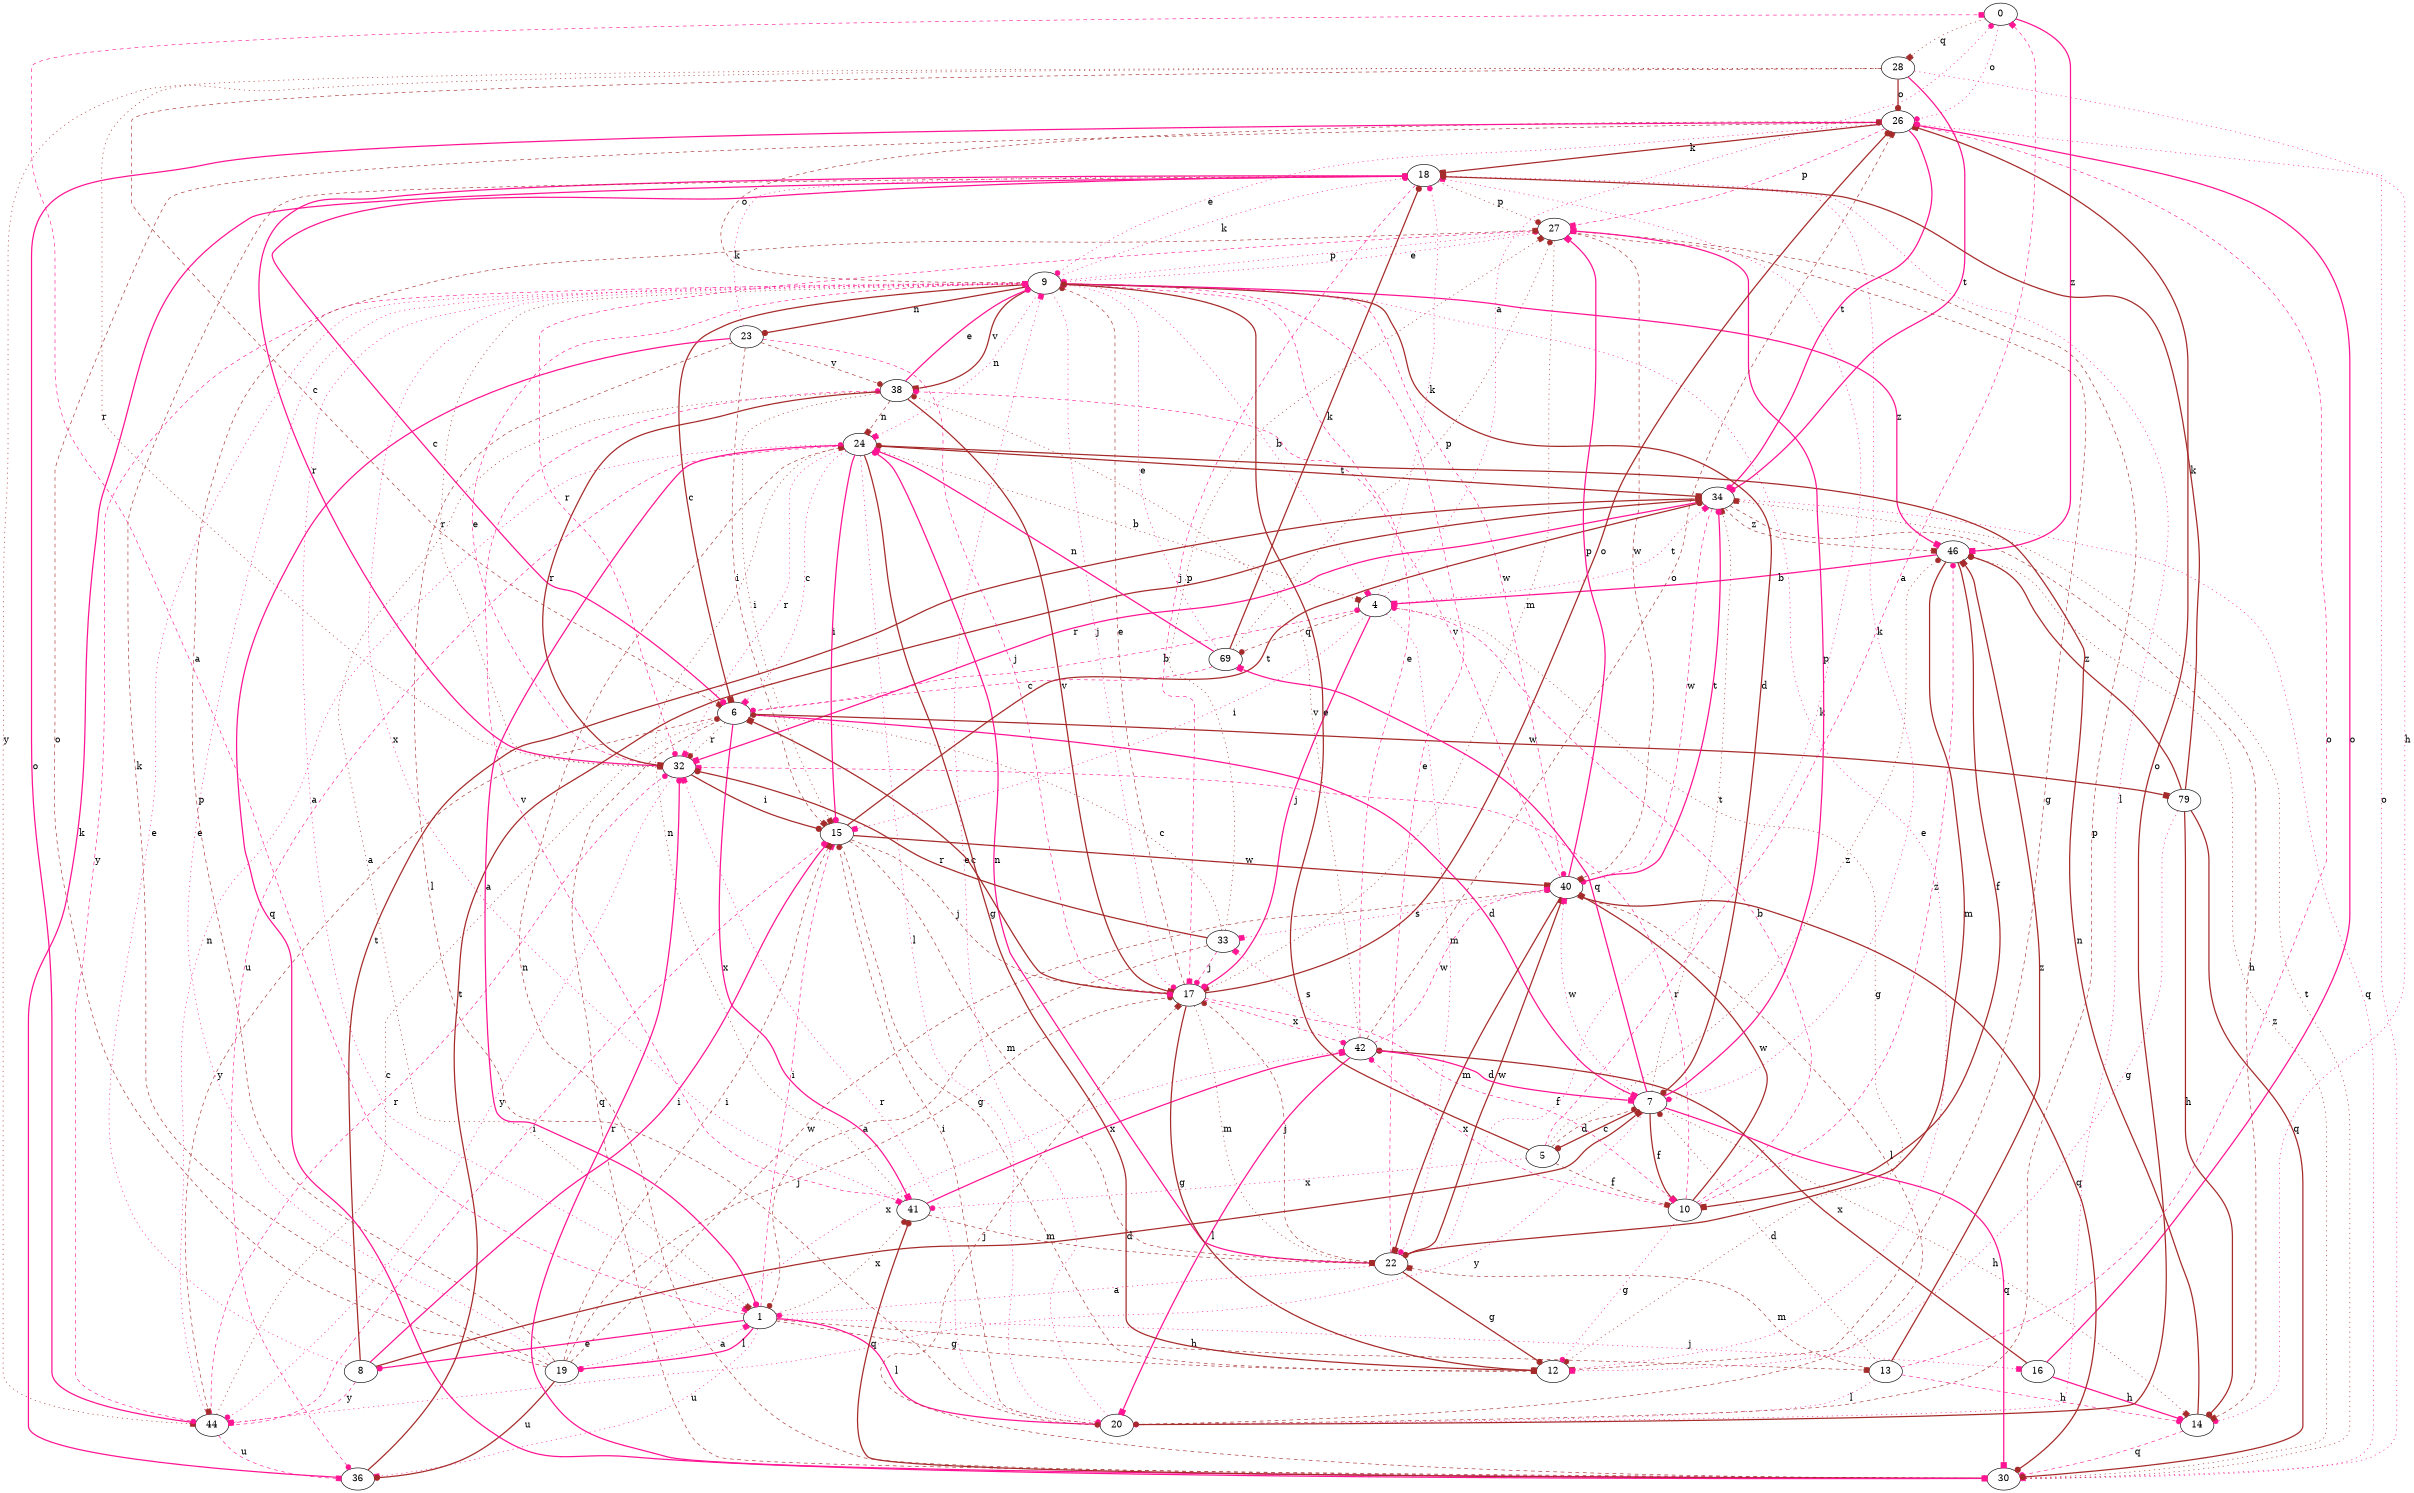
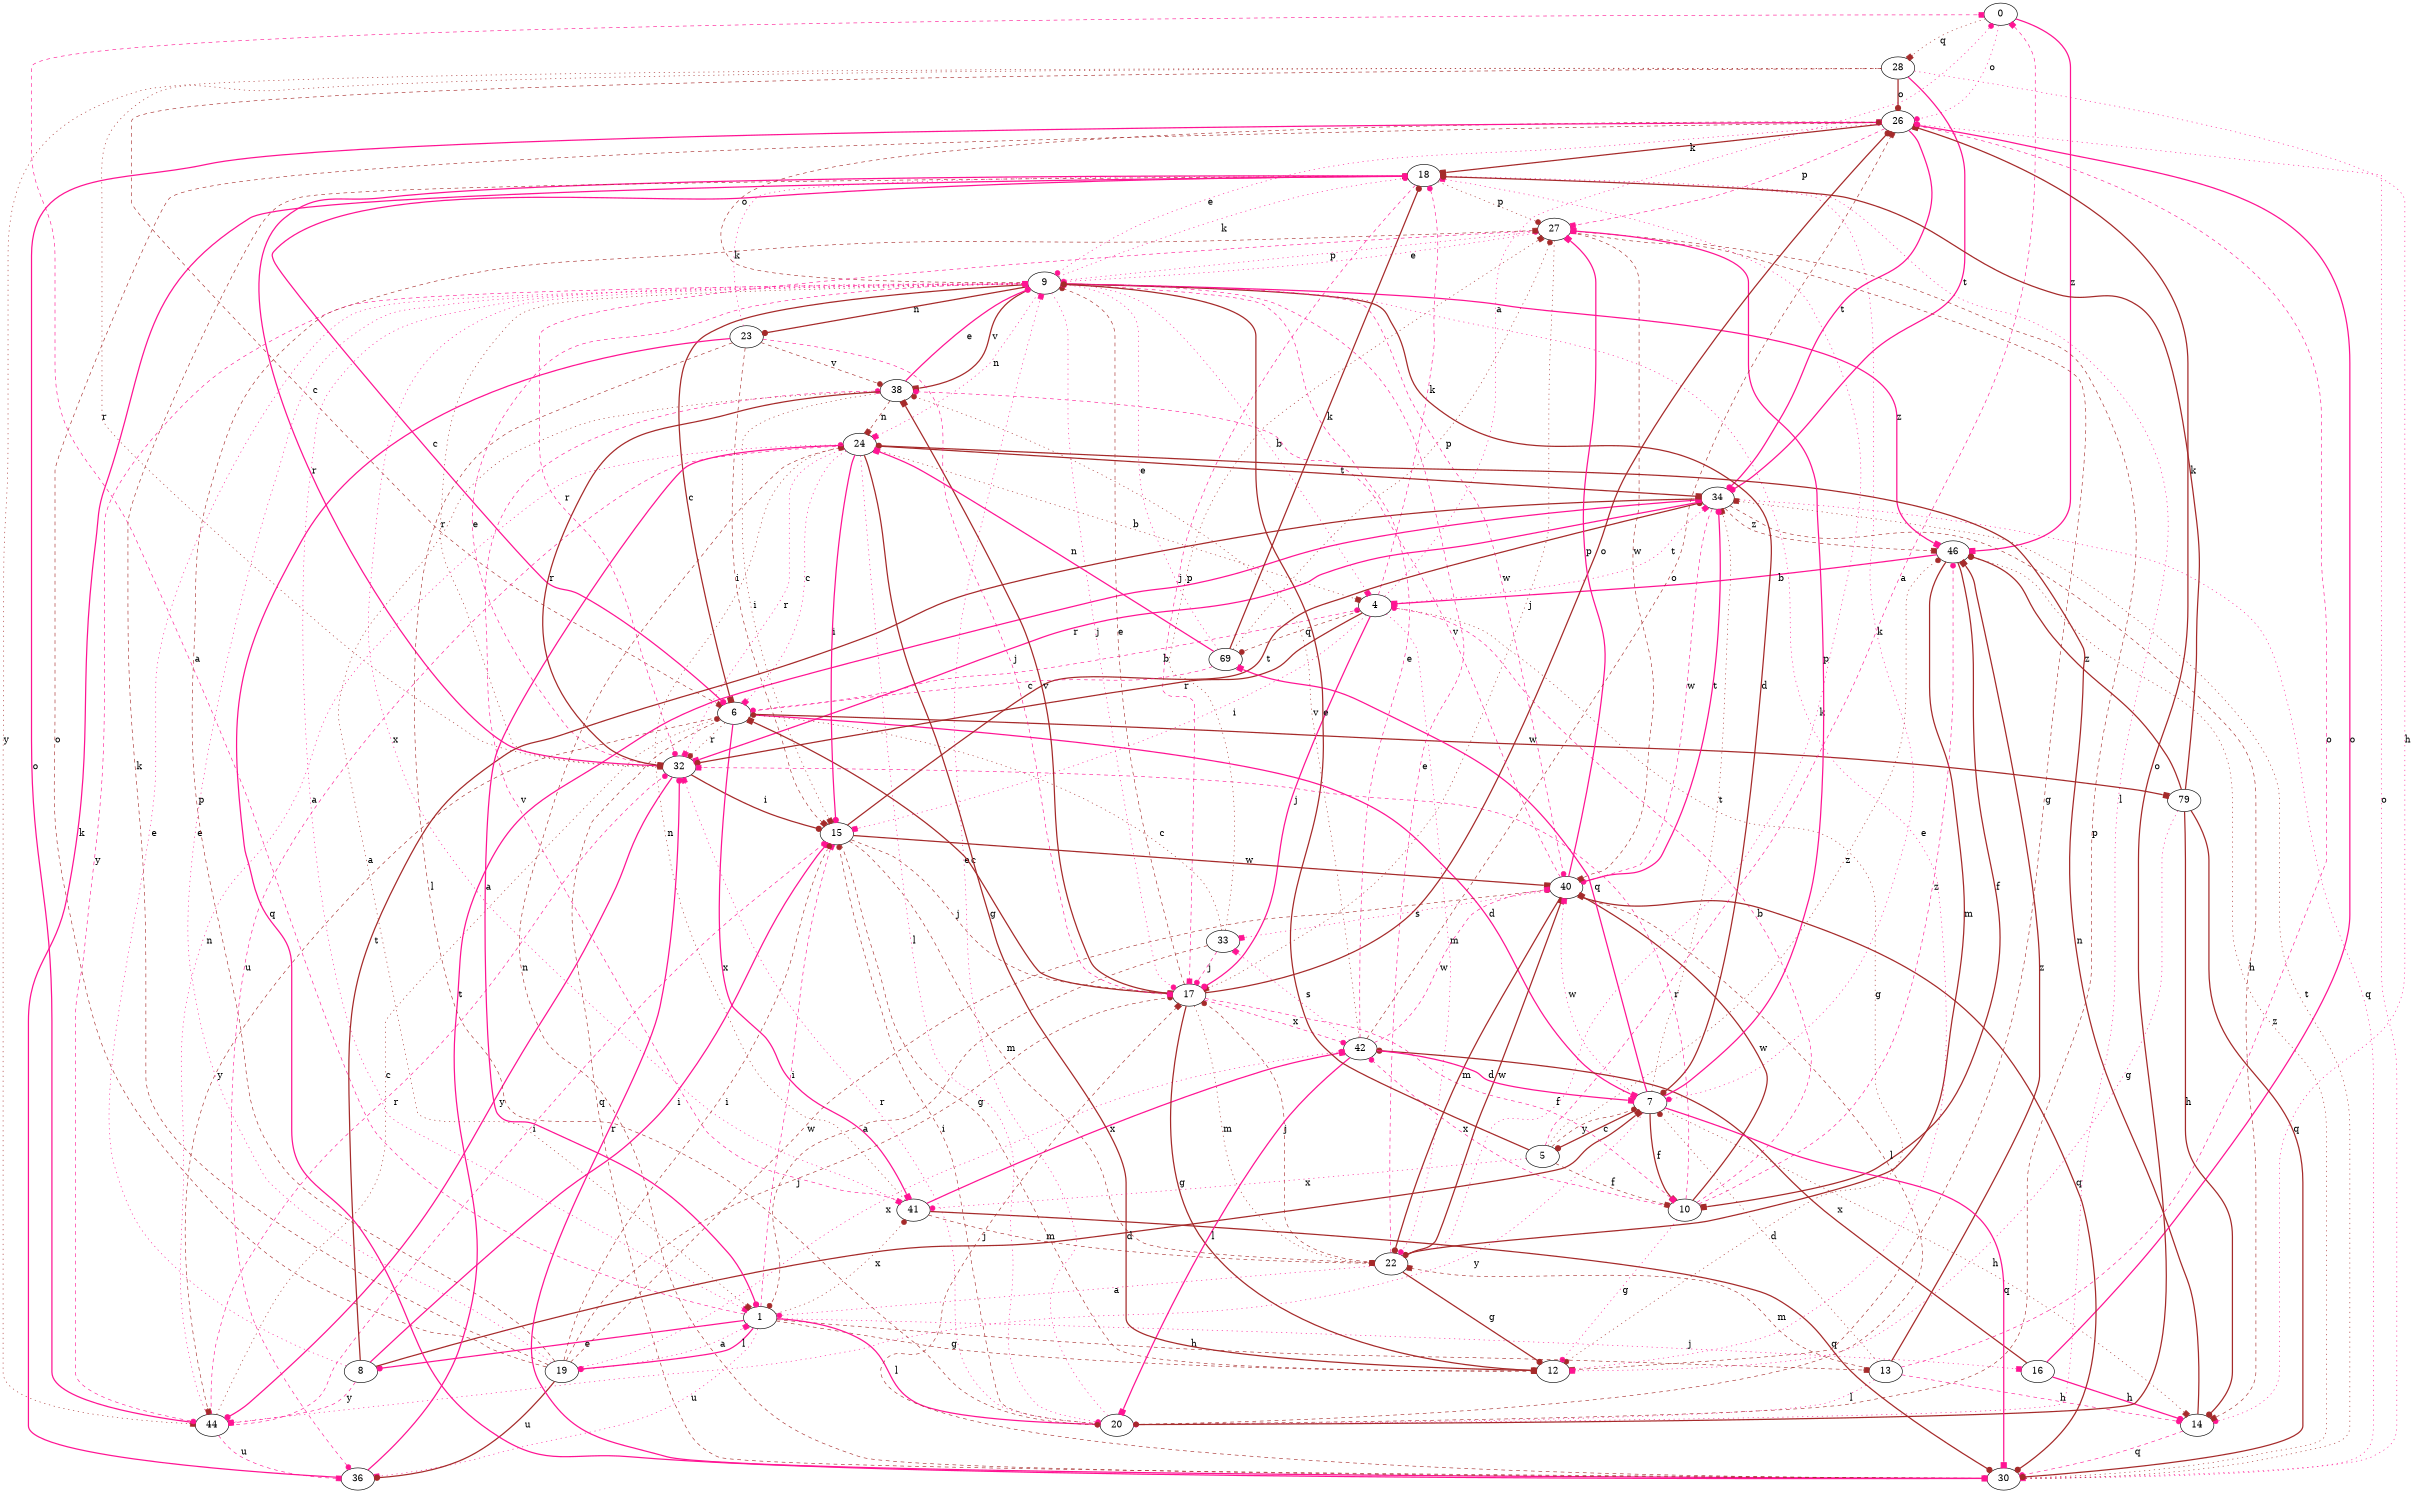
edge "4" -> "18": style dotted -> dashed
edge "27" -> "17": label "m" -> "j"
edge "38" -> "17": reversed
edge "36" -> "34": color brown -> deeppink
edge "33" -> "32": now "4" -> "32"
edge "22" -> "24": removed, label "n"
edge "40" -> "22": arrowhead box -> dot
edge "19" -> "15": arrowhead box -> dot
edge "5" -> "7": label "d" -> "y"
edge "32" -> "44": style dotted -> bold
edge "30" -> "41": reversed
